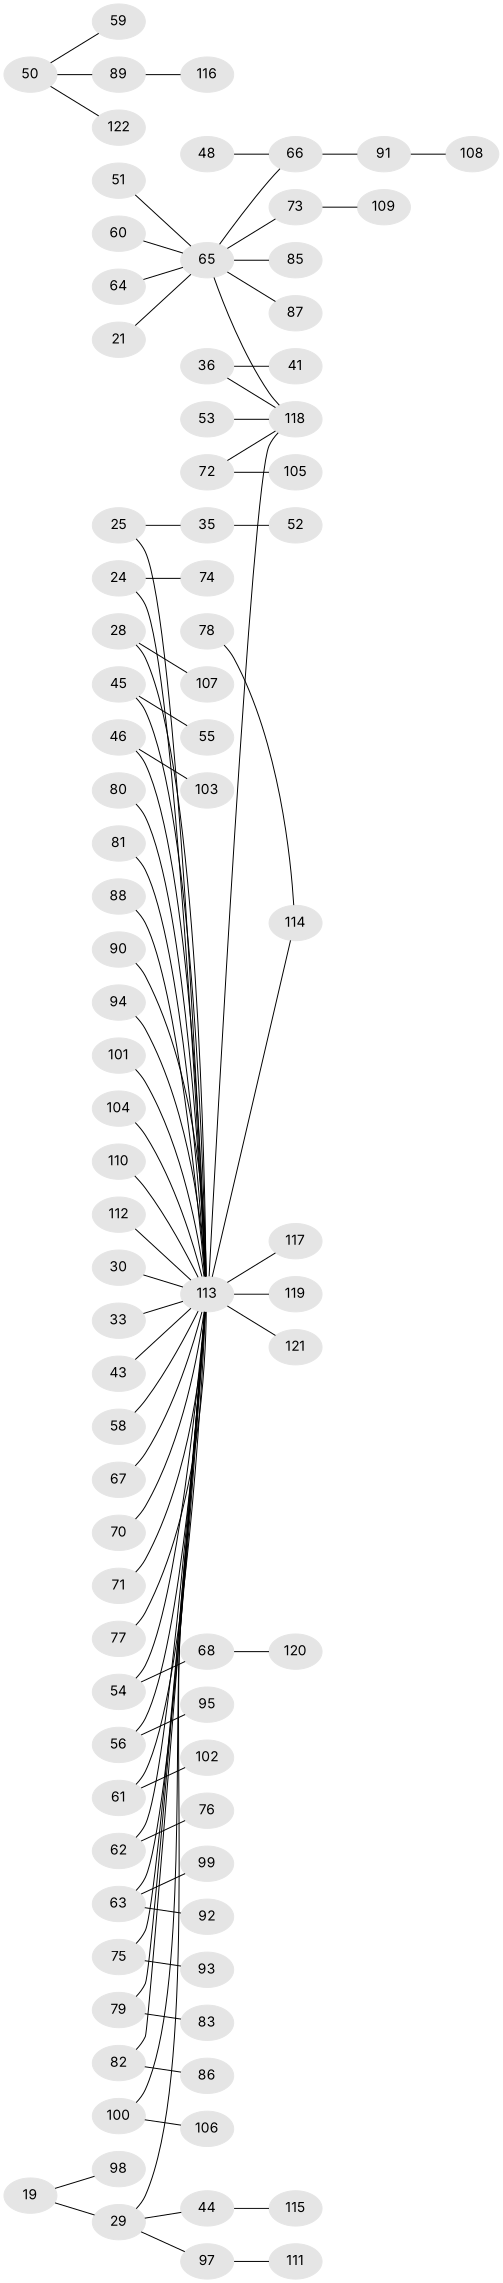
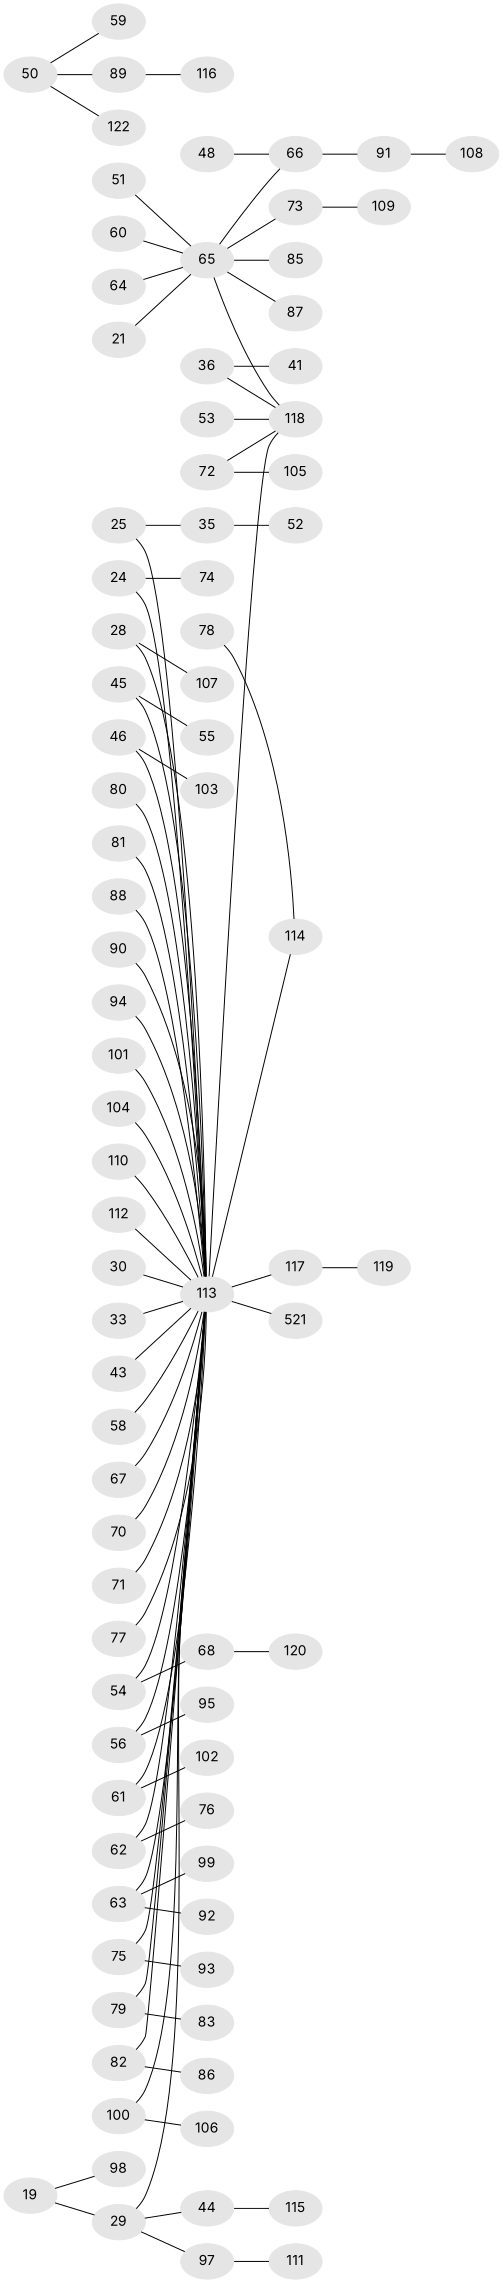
edge "113" -- "119": now "117" -- "119"
node "121": label "121" -> "521"
